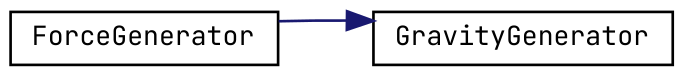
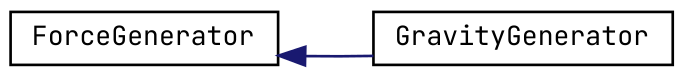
edge "ForceGenerator" -> "GravityGenerator": reversed
